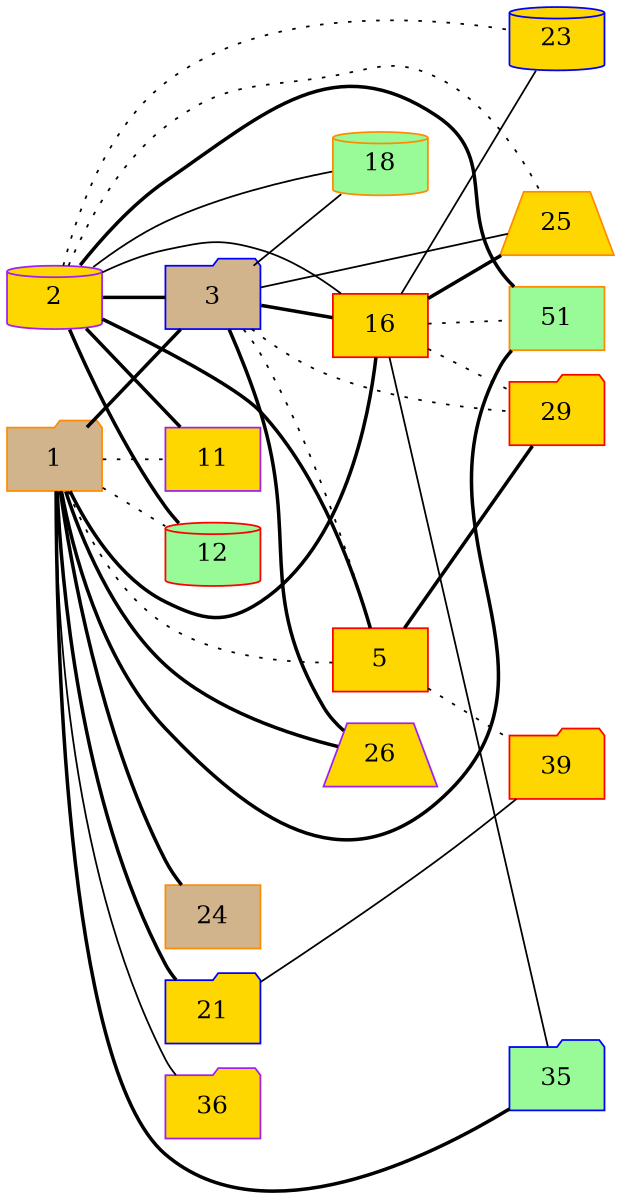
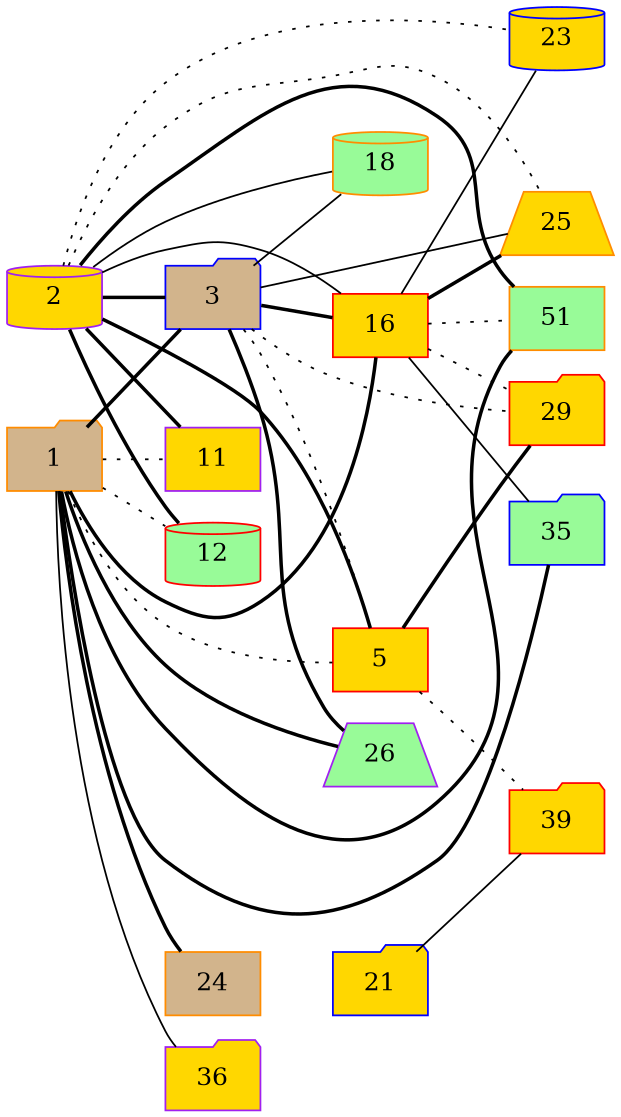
edge "1" -- "21": removed
node "26": fillcolor gold -> palegreen
